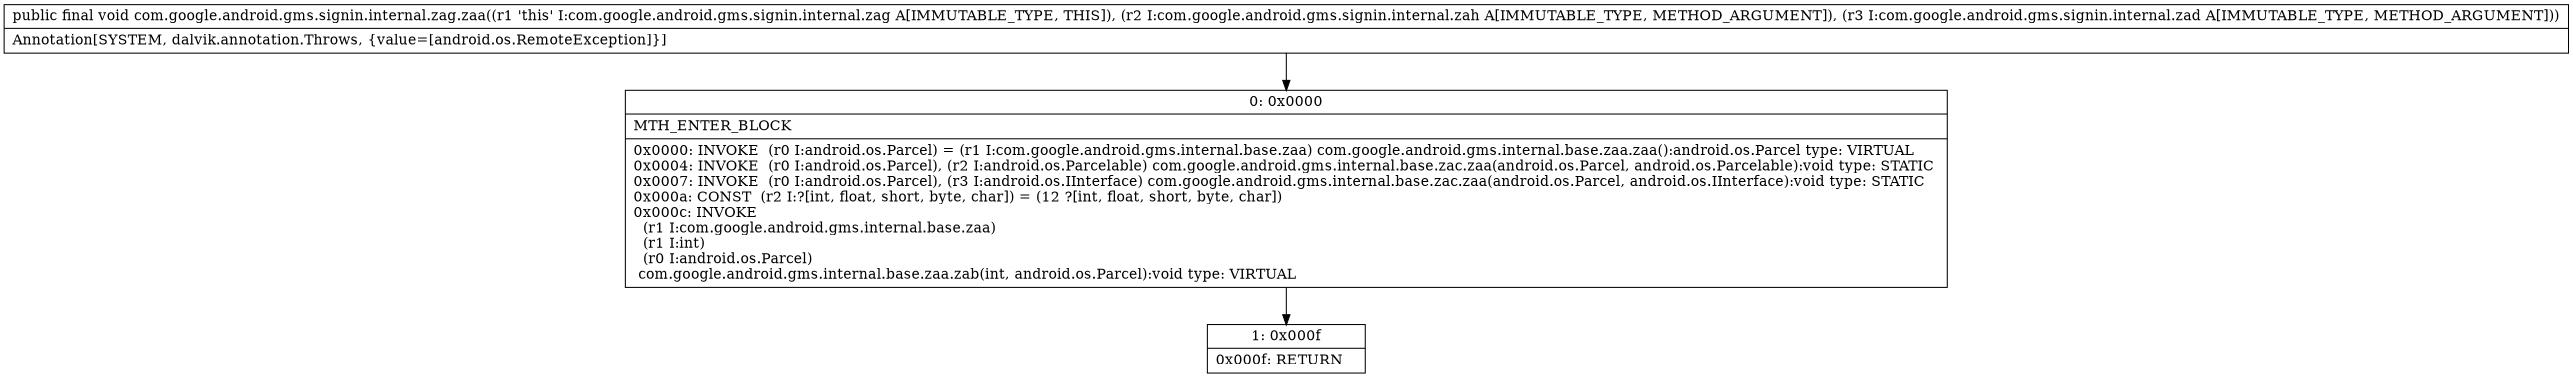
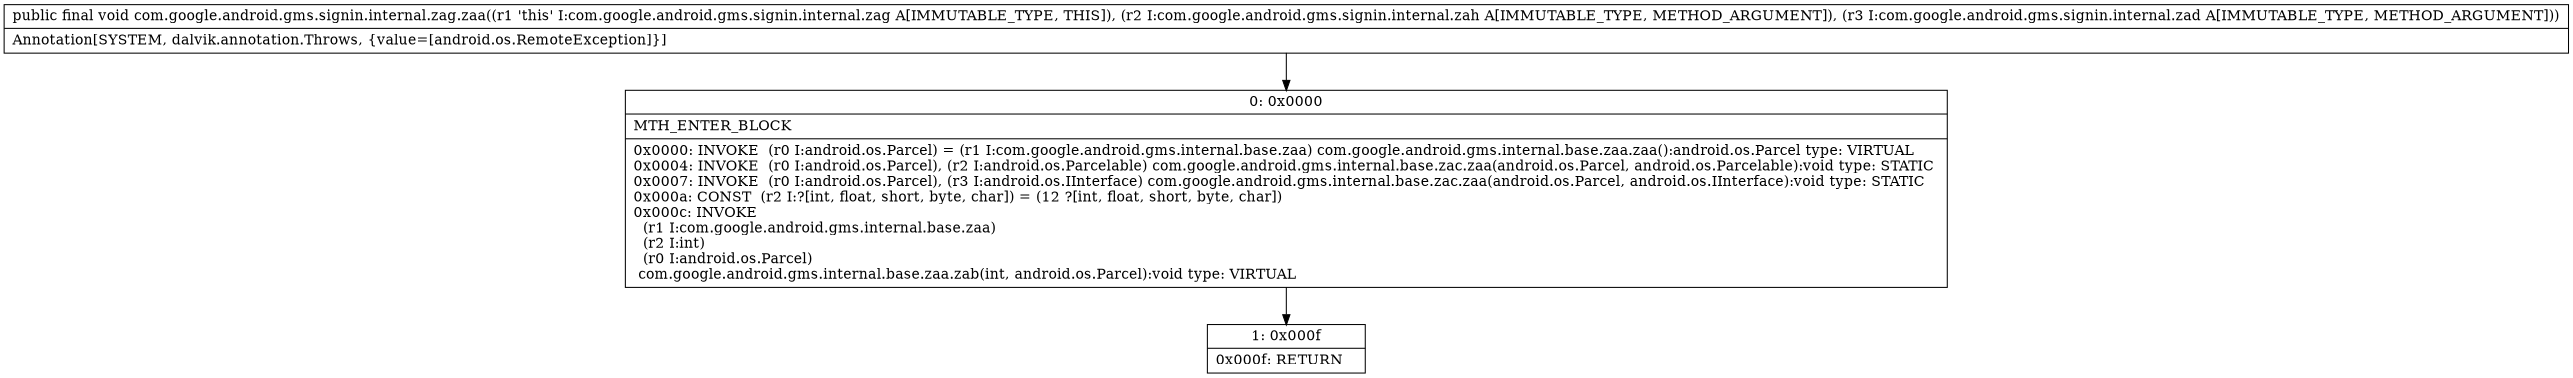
node "0: 0x0000": text "(r1 I:int)" -> "(r2 I:int)"
